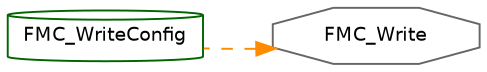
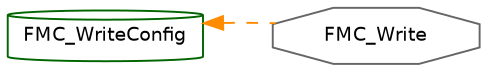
edge "FMC_WriteConfig" -> "FMC_Write": reversed
